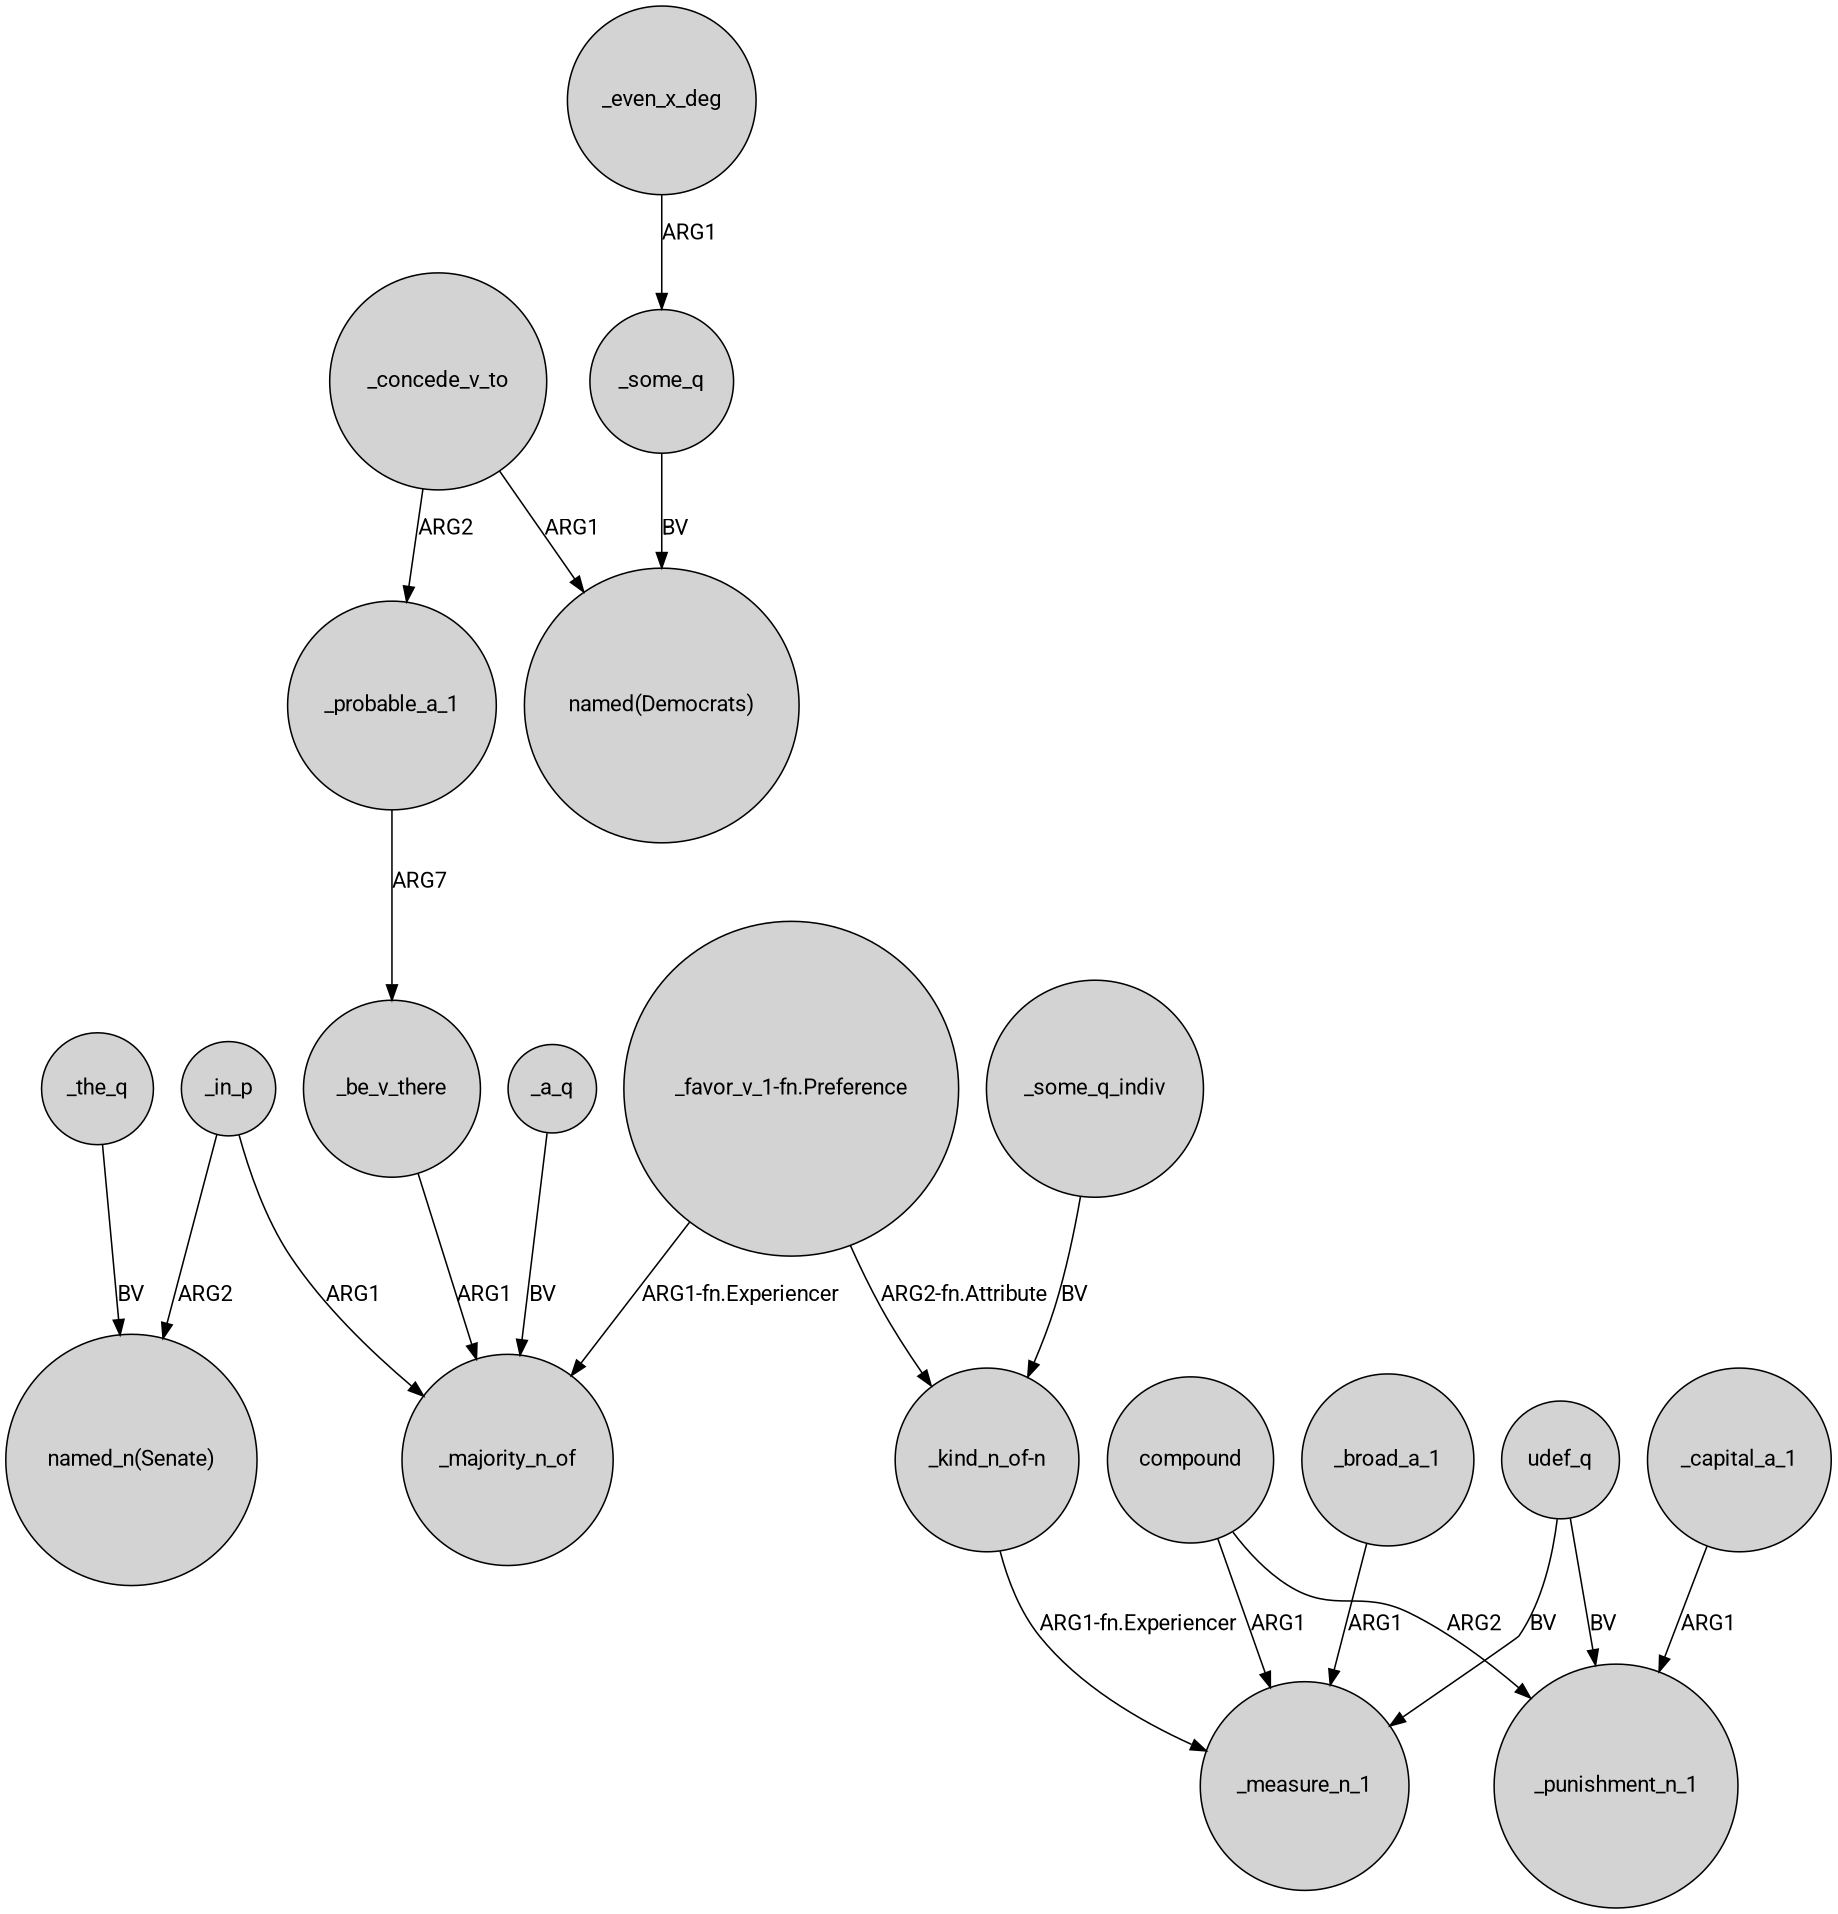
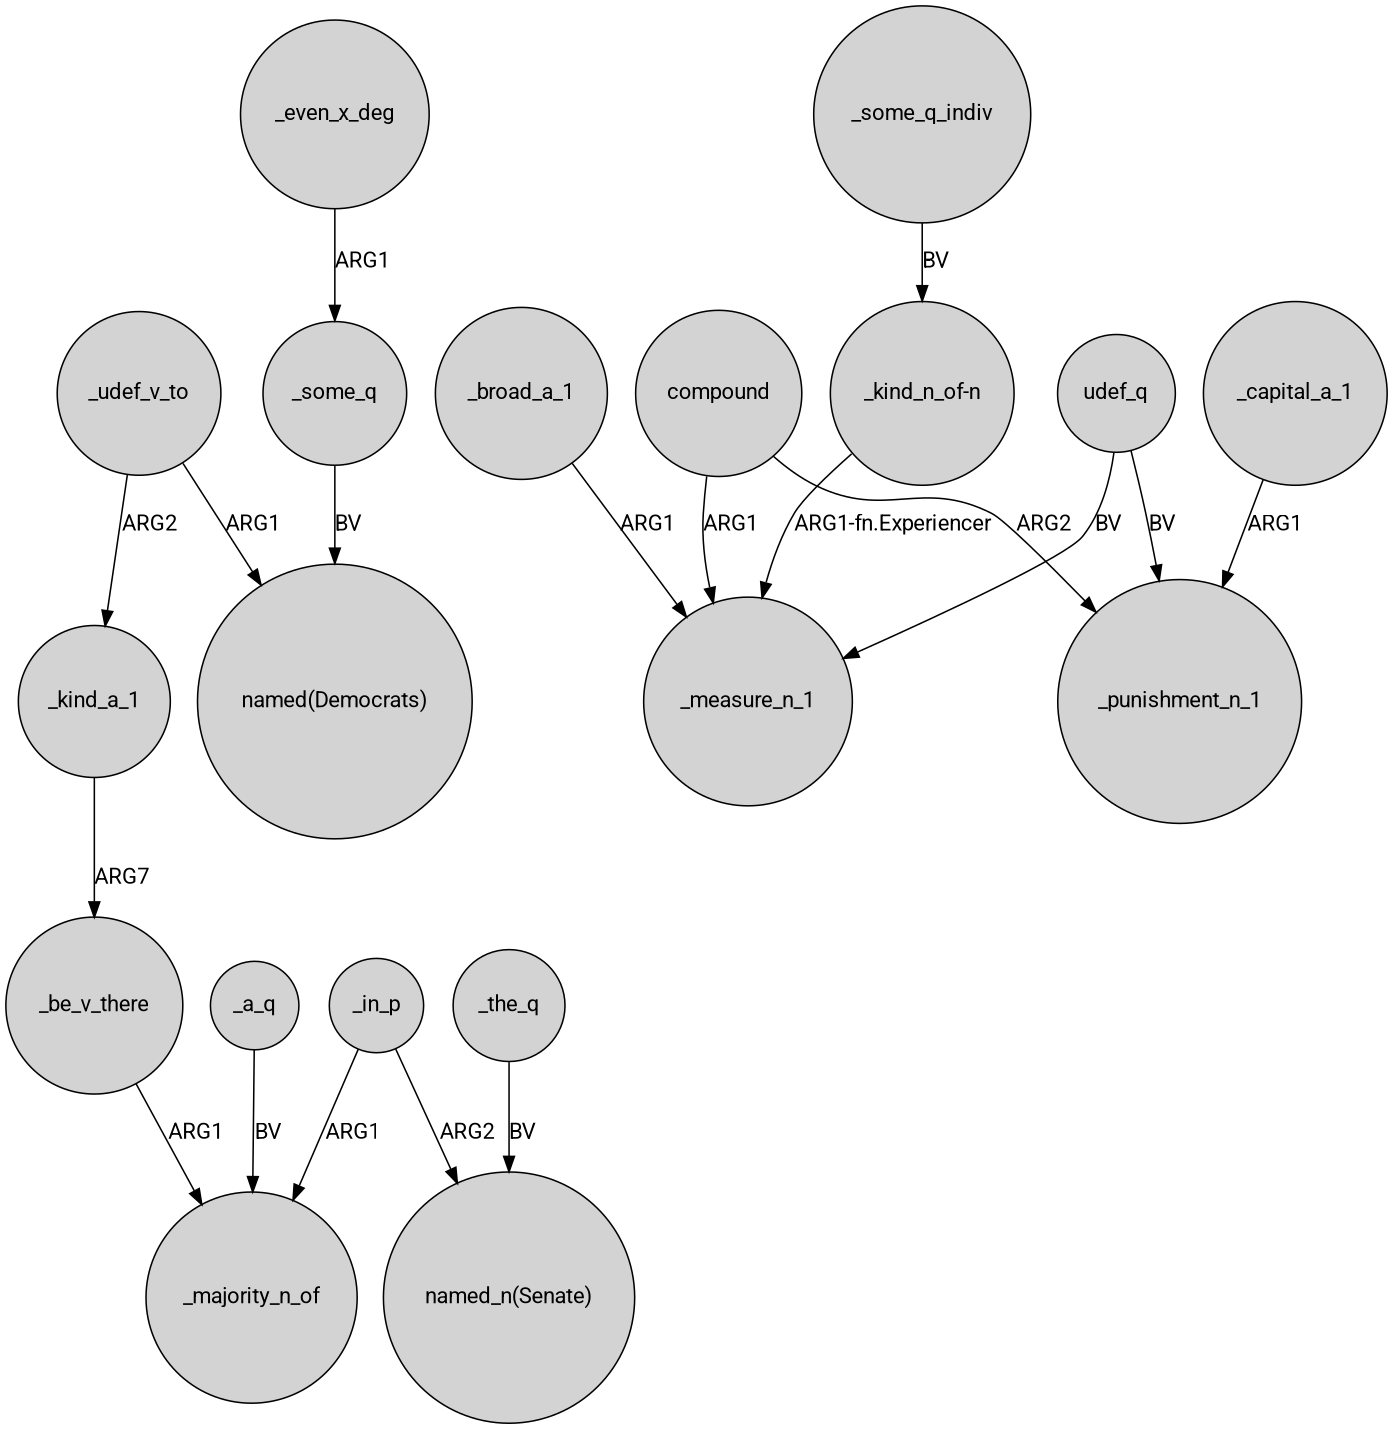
node "_concede_v_to": label "_concede_v_to" -> "_udef_v_to"
node "_probable_a_1": label "_probable_a_1" -> "_kind_a_1"
node "_favor_v_1-fn.Preference": removed
